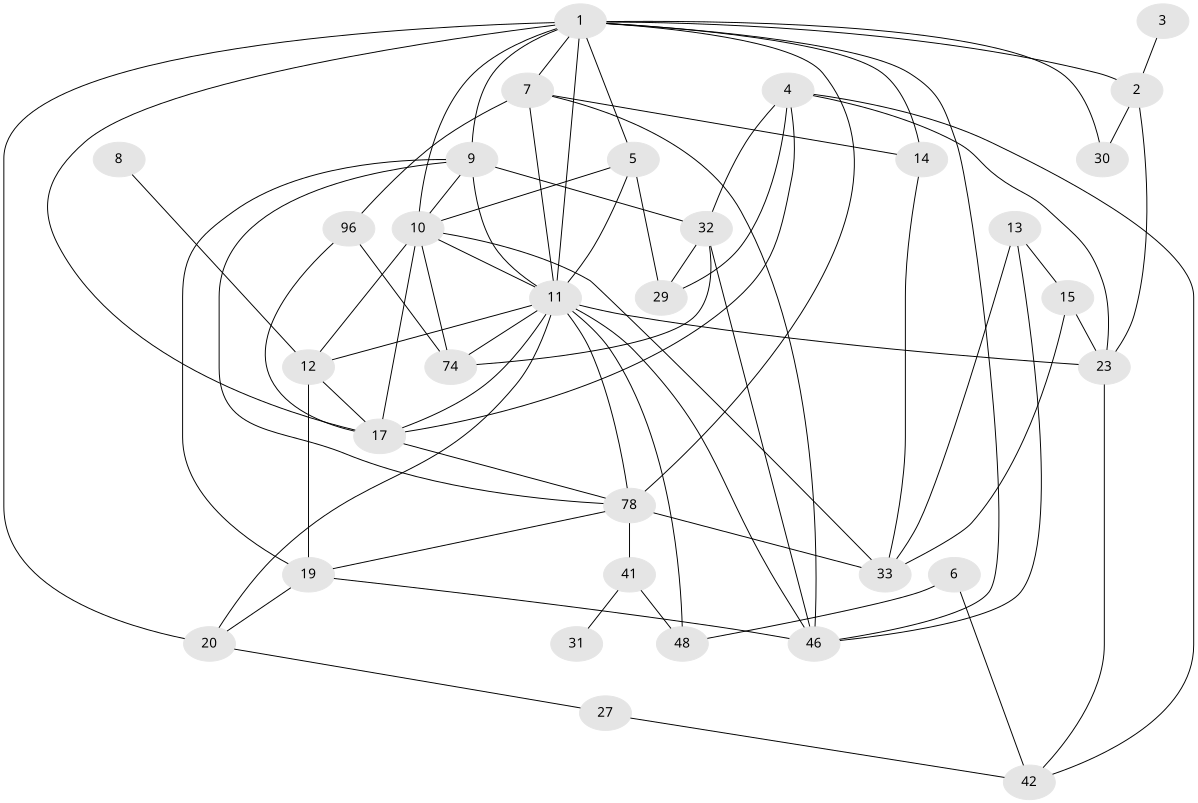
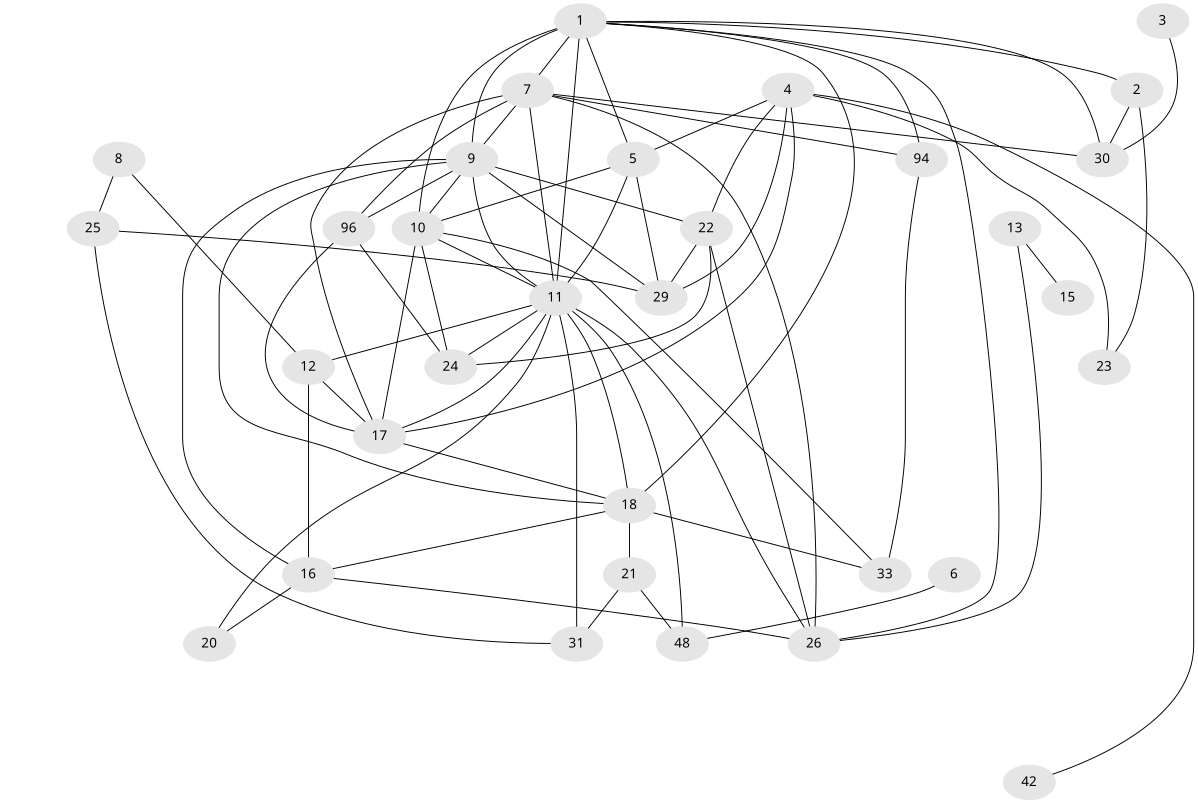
edge "3" -- "2": now "3" -- "30"
edge "7" -- "9": added
edge "7" -- "30": added
edge "4" -- "5": added
edge "1" -- "17": now "7" -- "17"
edge "1" -- "20": removed
node "14": label "14" -> "94"
edge "9" -- "96": added
node "25": added
node "32": label "32" -> "22"
edge "9" -- "29": added
edge "10" -- "12": removed
edge "15" -- "23": removed
edge "11" -- "23": now "11" -- "31"
node "74": label "74" -> "24"
edge "13" -- "33": removed
edge "15" -- "33": removed
node "78": label "78" -> "18"
node "19": label "19" -> "16"
node "41": label "41" -> "21"
edge "23" -- "42": removed
node "46": label "46" -> "26"
edge "6" -- "42": removed
node "27": removed
